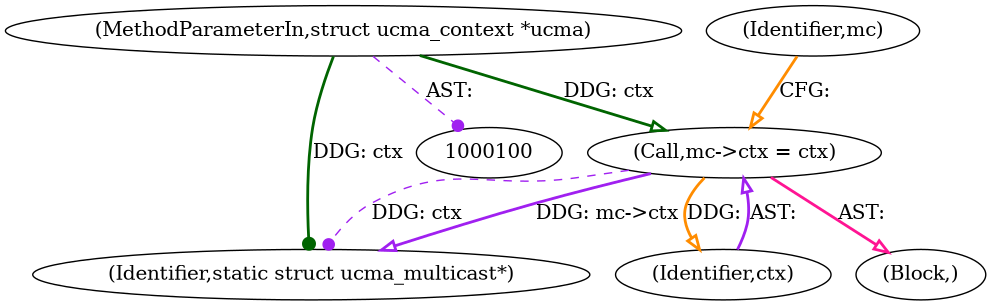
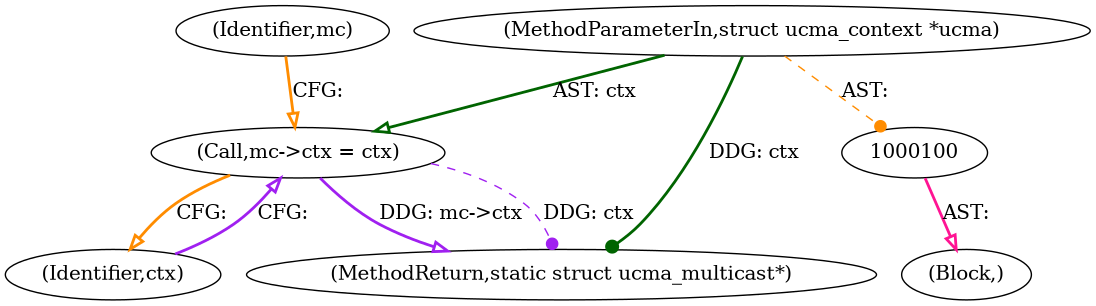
edge "(MethodParameterIn,struct ucma_context *ucma)" -> "1000100": color purple -> darkorange
edge "(MethodParameterIn,struct ucma_context *ucma)" -> "(Call,mc->ctx = ctx)": label "DDG: ctx" -> "AST: ctx"
edge "(Call,mc->ctx = ctx)" -> "(Block,)": now "1000100" -> "(Block,)"
edge "(Call,mc->ctx = ctx)" -> "(Identifier,ctx)": label "DDG: " -> "CFG: "
edge "(Identifier,ctx)" -> "(Call,mc->ctx = ctx)": label "AST: " -> "CFG: "
node "(Identifier,static struct ucma_multicast*)": label "(Identifier,static struct ucma_multicast*)" -> "(MethodReturn,static struct ucma_multicast*)"
